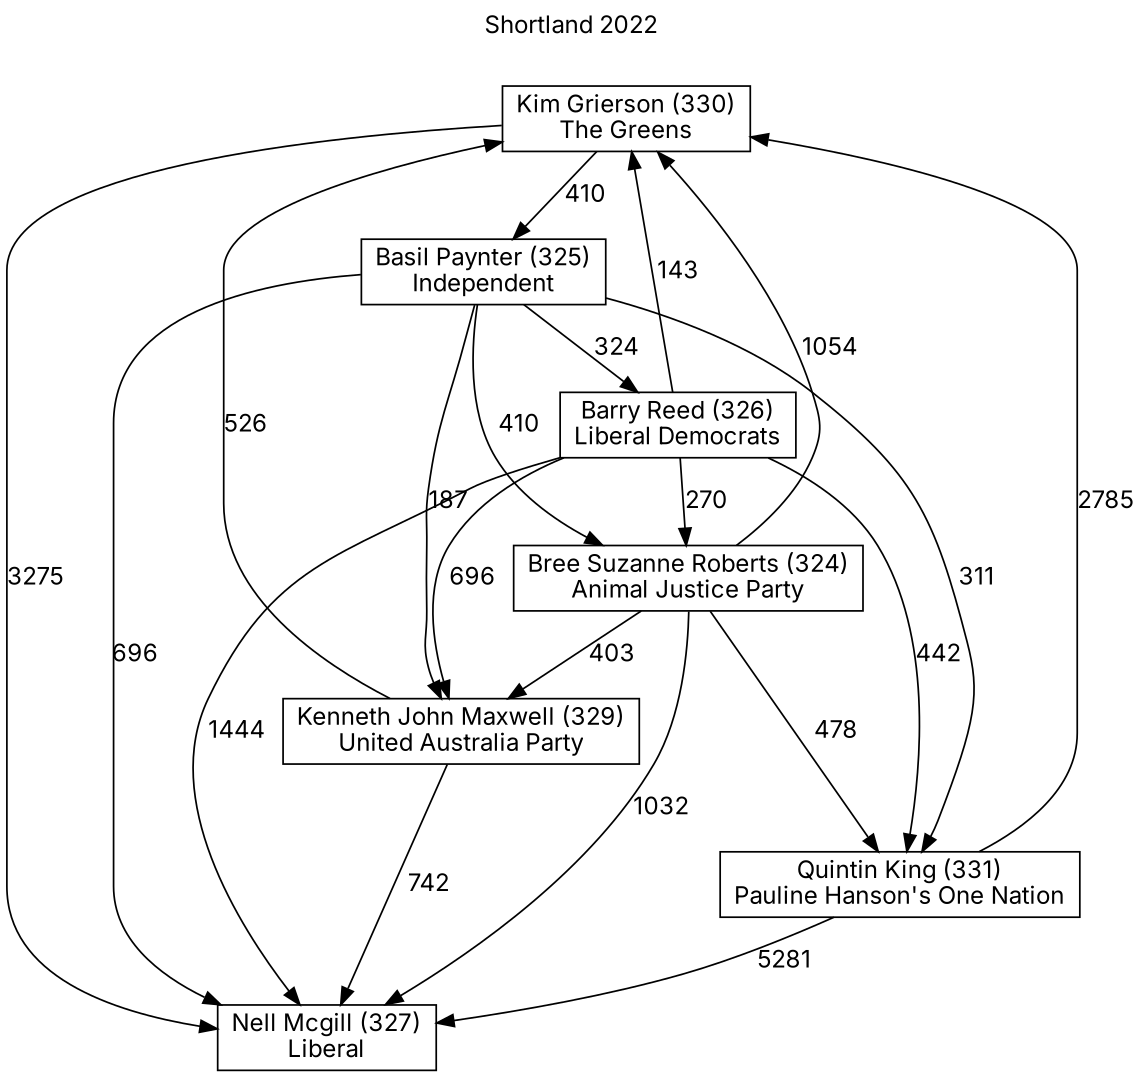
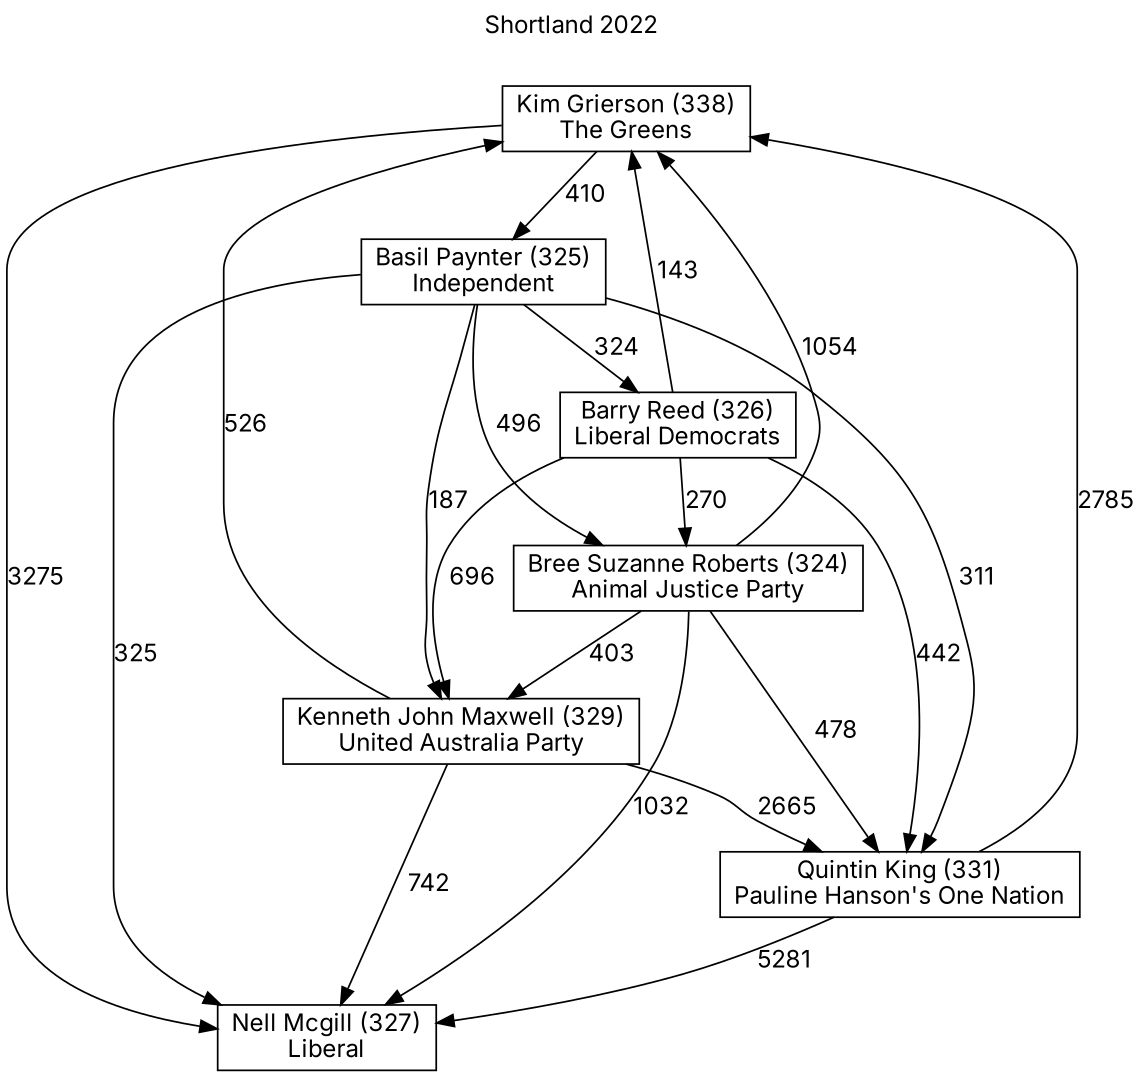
node "Kim Grierson (330) The Greens": label "Kim Grierson (330) The Greens" -> "Kim Grierson (338) The Greens"
edge "Basil Paynter (325) Independent" -> "Bree Suzanne Roberts (324) Animal Justice Party": label "410" -> "496"
edge "Barry Reed (326) Liberal Democrats" -> "Nell Mcgill (327) Liberal": removed, label "1444"
edge "Basil Paynter (325) Independent" -> "Nell Mcgill (327) Liberal": label "696" -> "325"
edge "Kenneth John Maxwell (329) United Australia Party" -> "Quintin King (331) Pauline Hanson's One Nation": added, label "2665"
